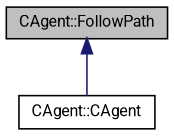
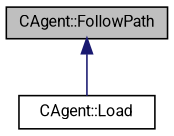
node "CAgent::CAgent": label "CAgent::CAgent" -> "CAgent::Load"
